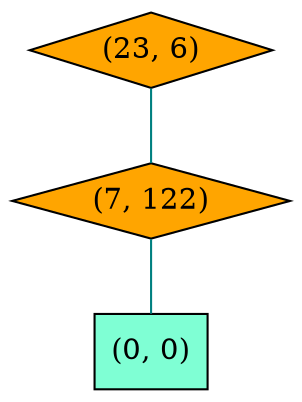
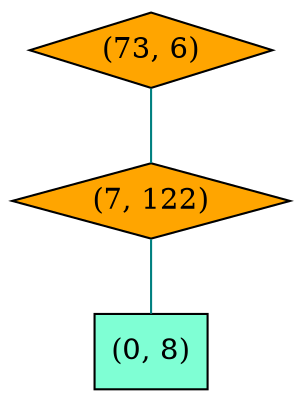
node "(23, 6)": label "(23, 6)" -> "(73, 6)"
node "(0, 0)": label "(0, 0)" -> "(0, 8)"
